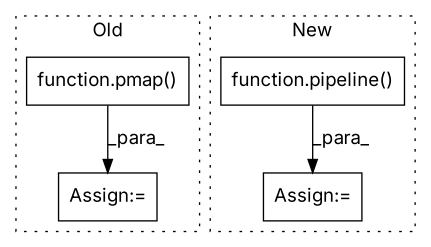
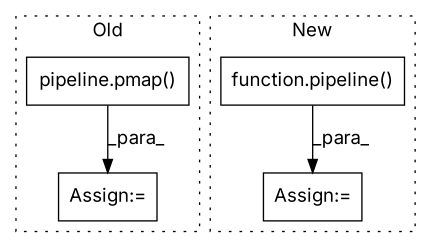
node "function.pmap()": label "function.pmap()" -> "pipeline.pmap()"
